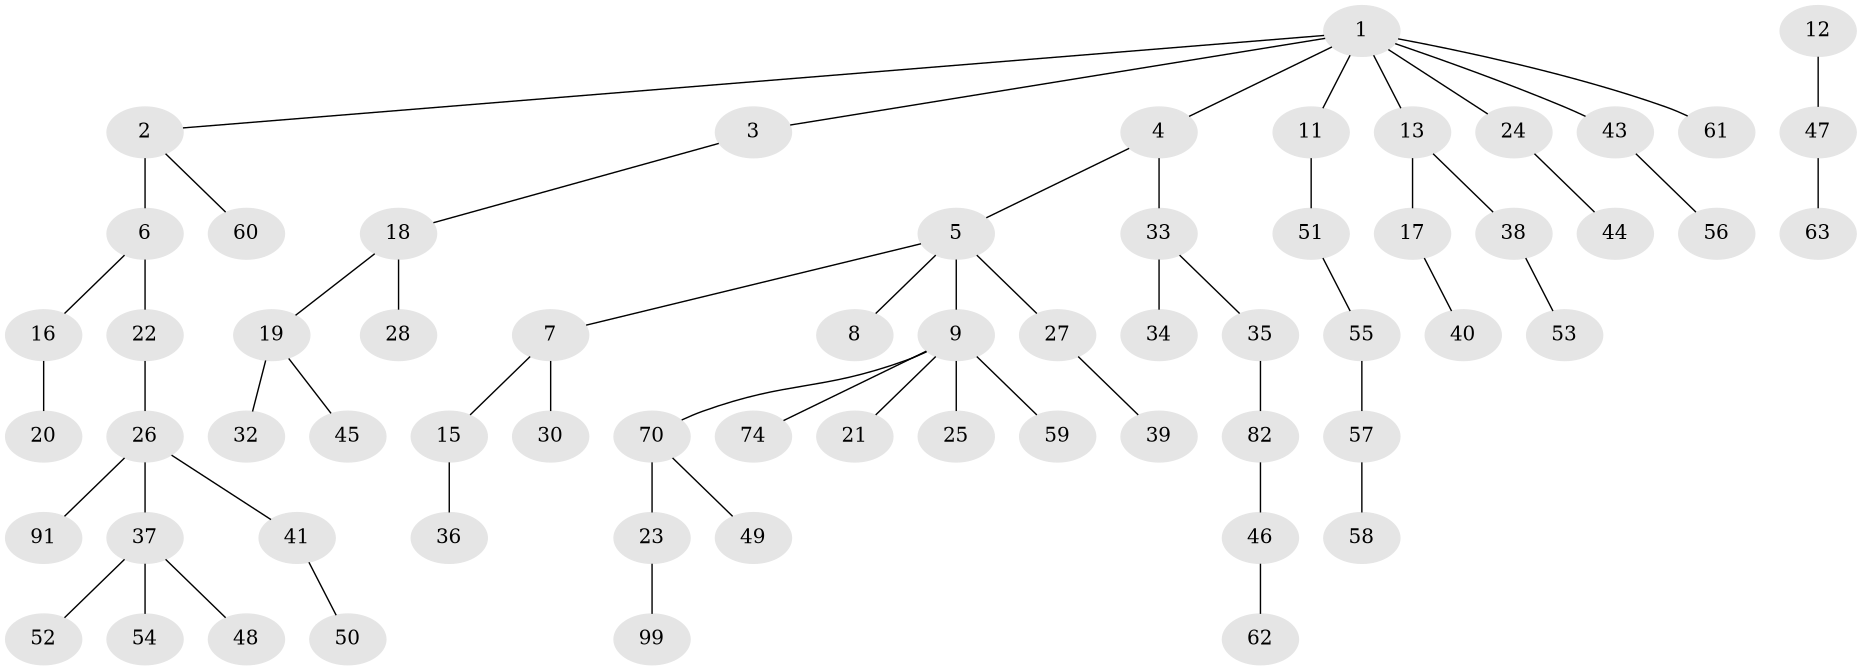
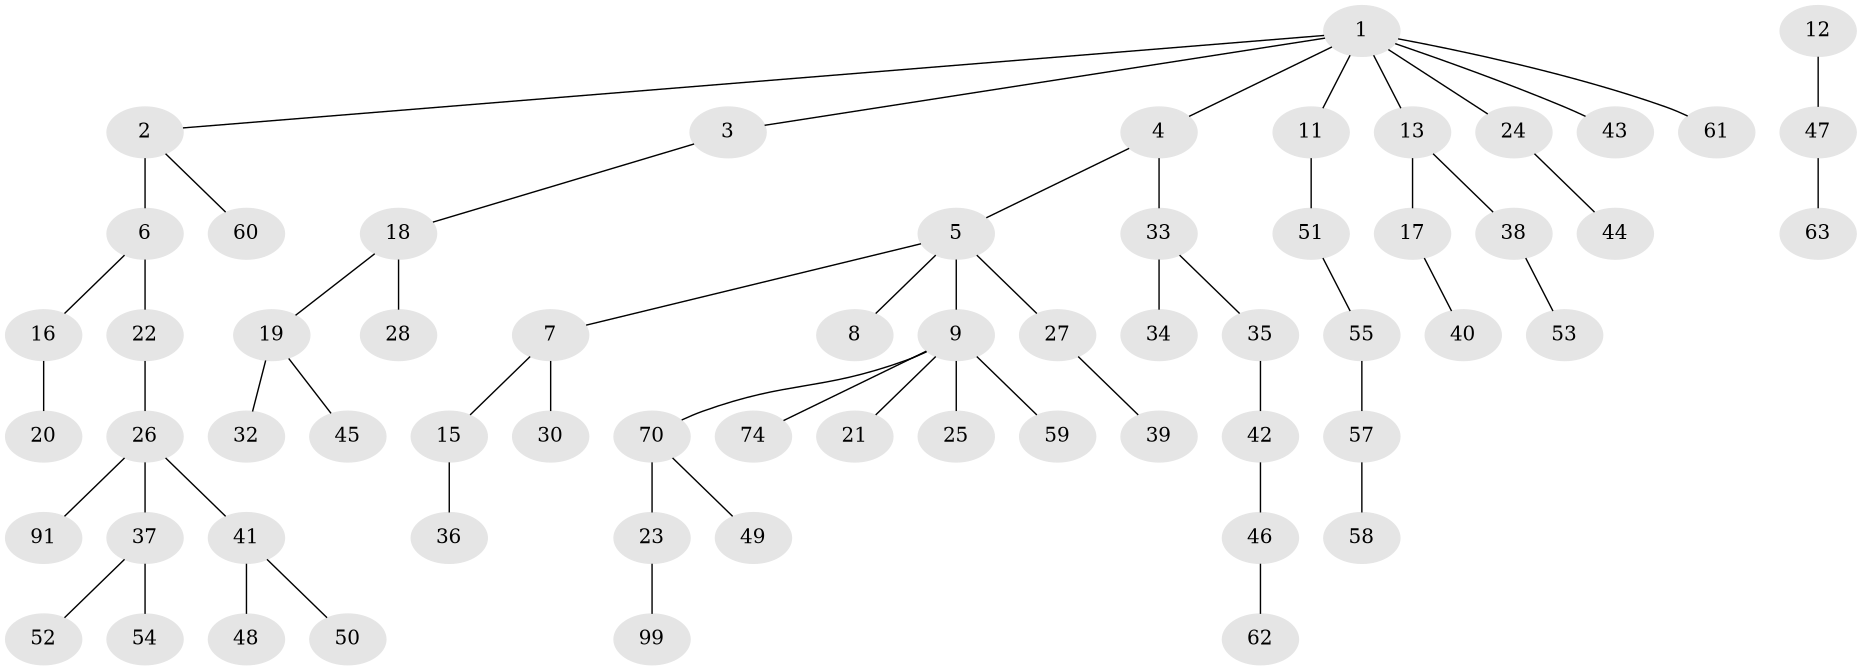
node "56": removed
node "82": label "82" -> "42"
edge "37" -- "48": now "41" -- "48"
